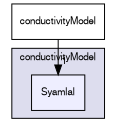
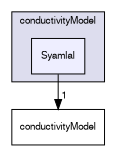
edge "conductivityModel" -> "Syamlal": reversed
